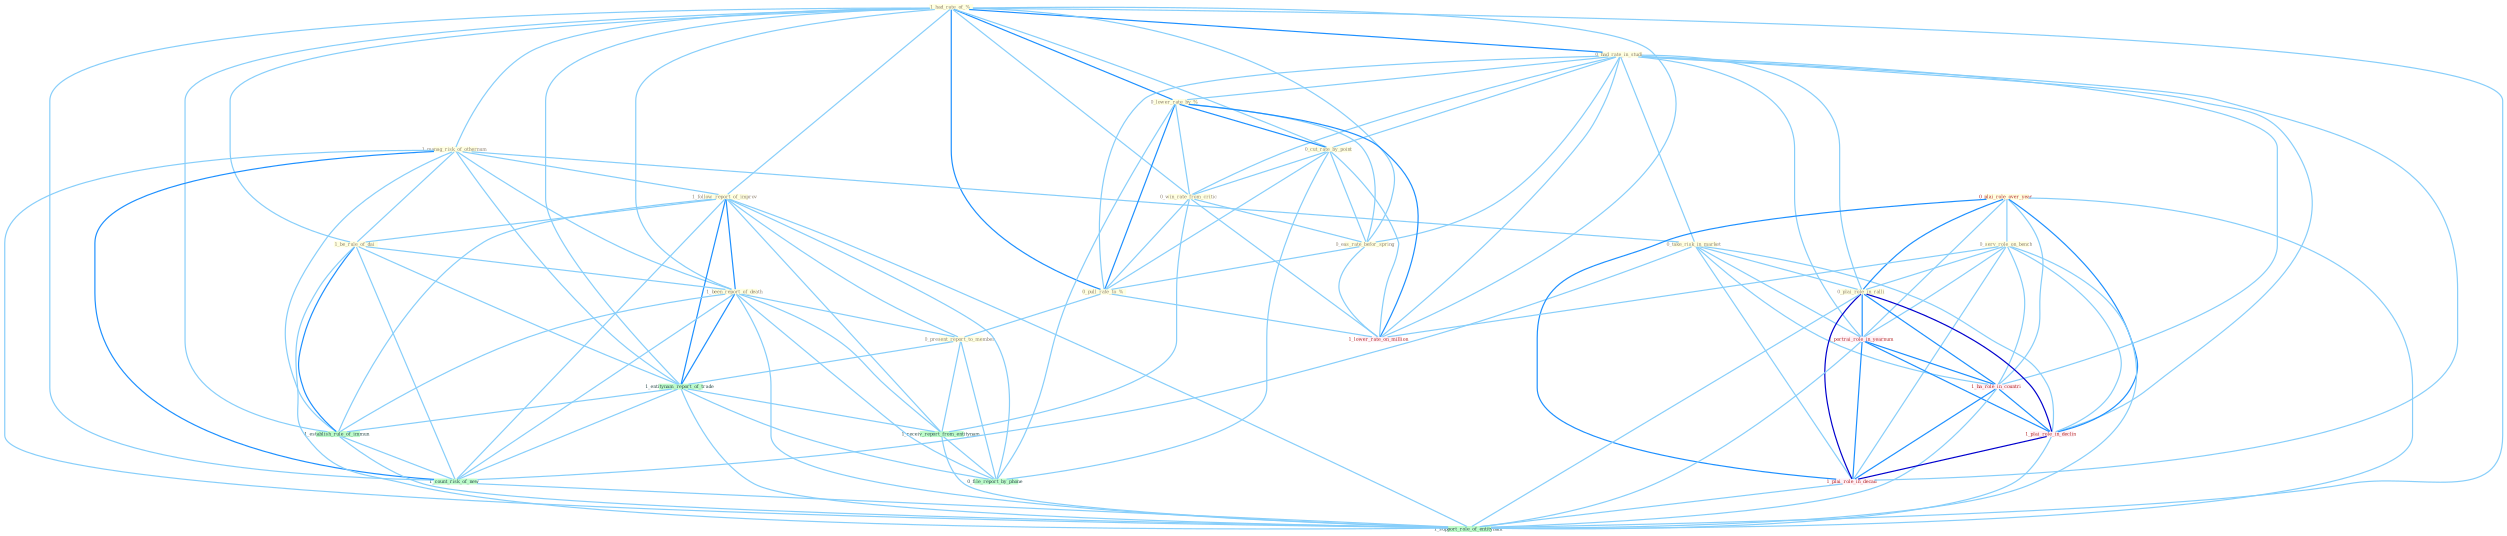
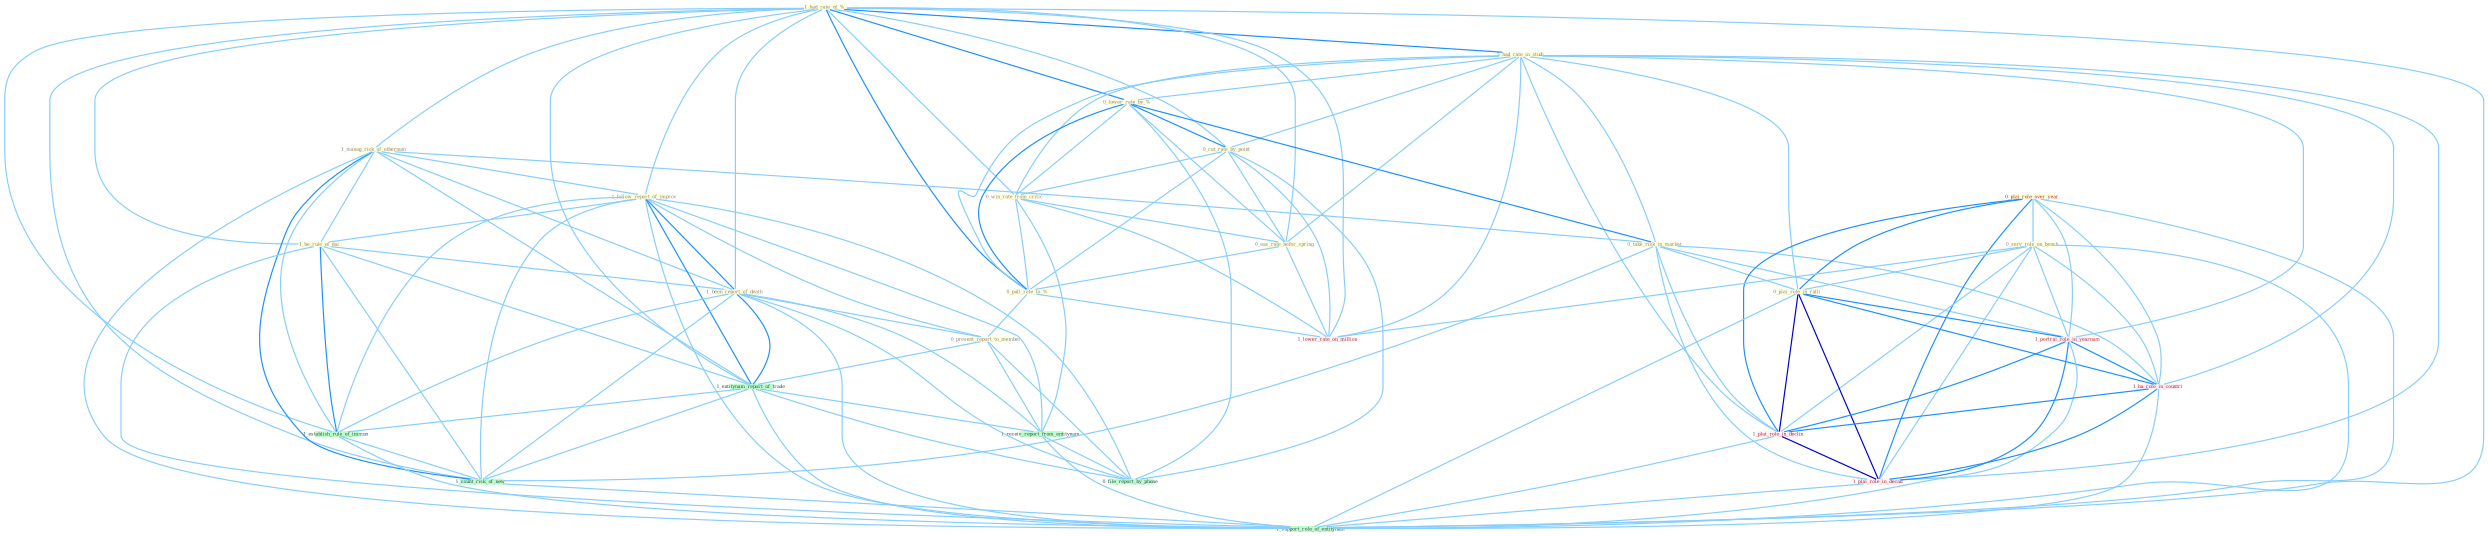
node "0_had_rate_in_studi": label "0_had_rate_in_studi" -> "5_had_rate_in_studi"
edge "0_lower_rate_by_%" -- "1_lower_rate_on_million": now "0_lower_rate_by_%" -- "0_take_risk_in_market"
